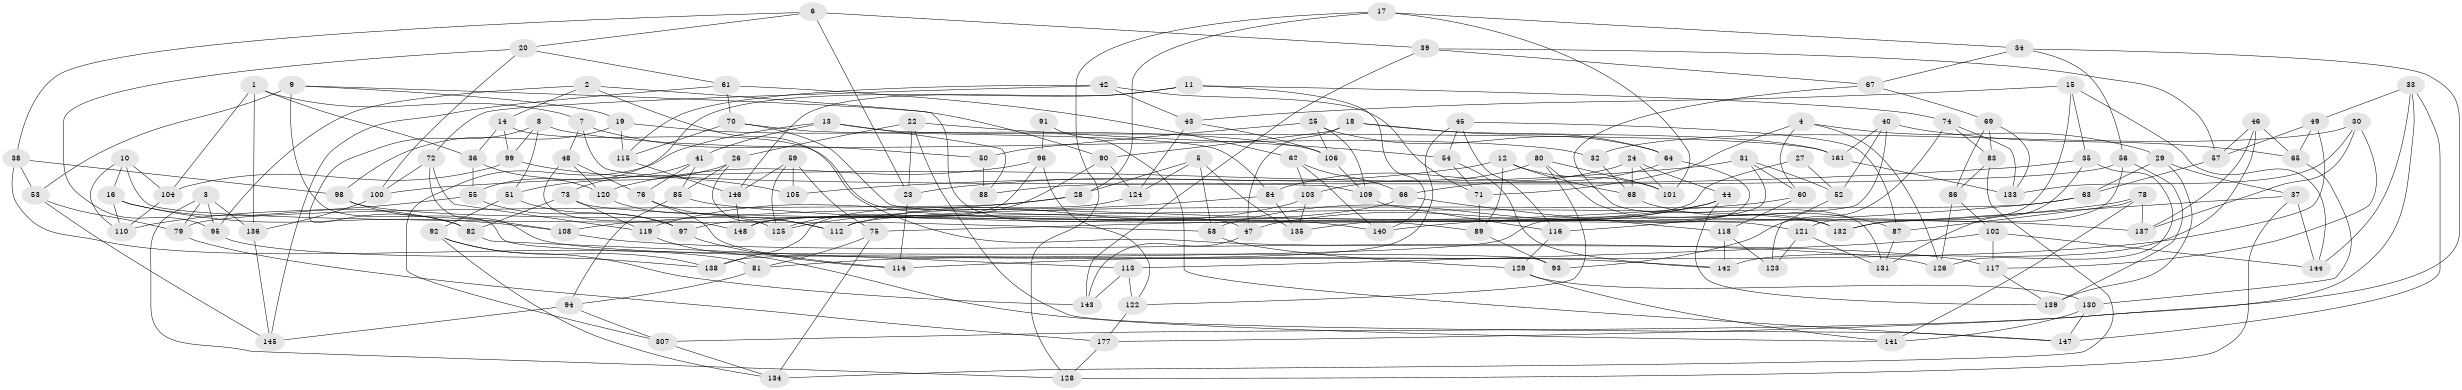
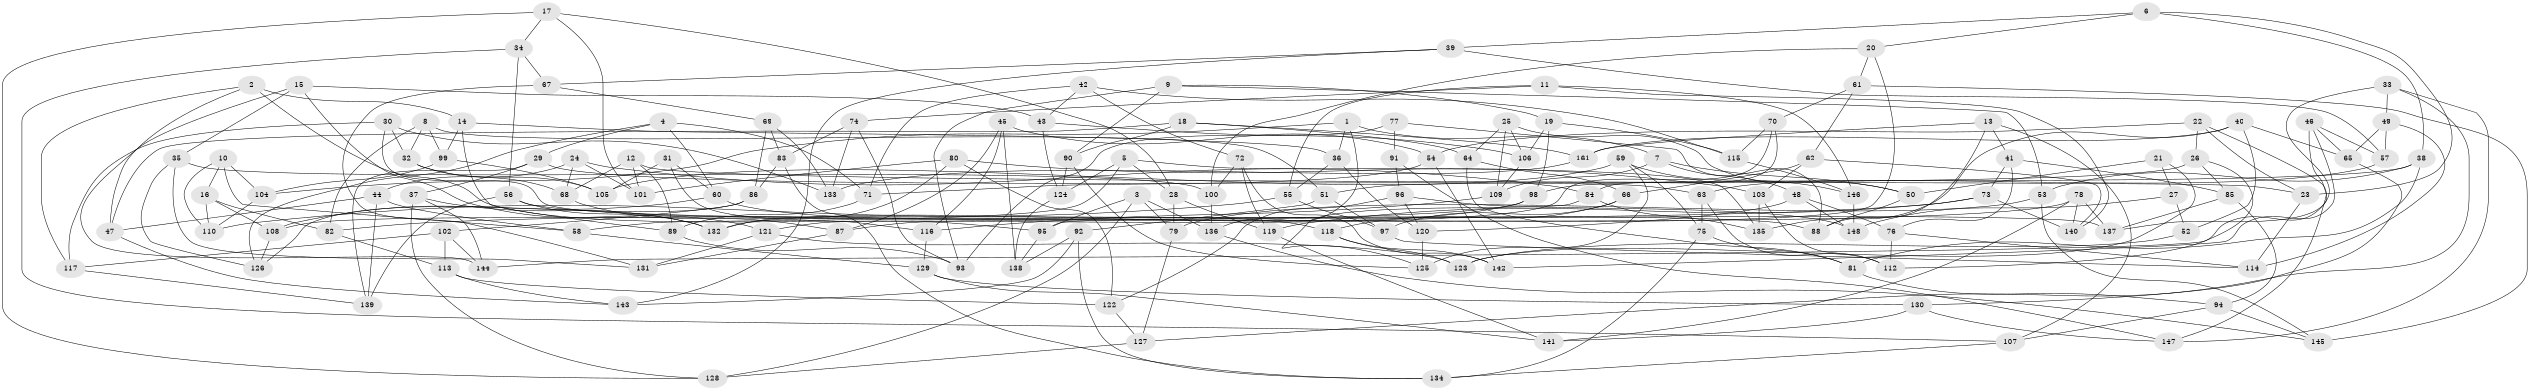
node "77": added
node "21": added
edge "31" -- "52": removed
edge "32" -- "105": added
node "307": label "307" -> "107"
node "177": label "177" -> "127"
